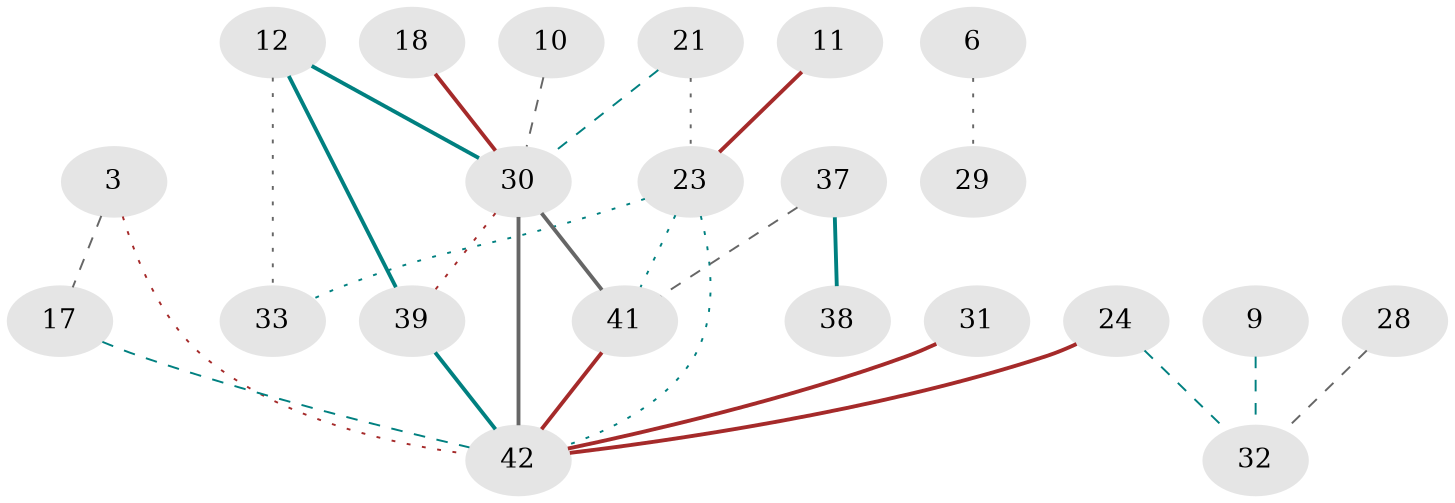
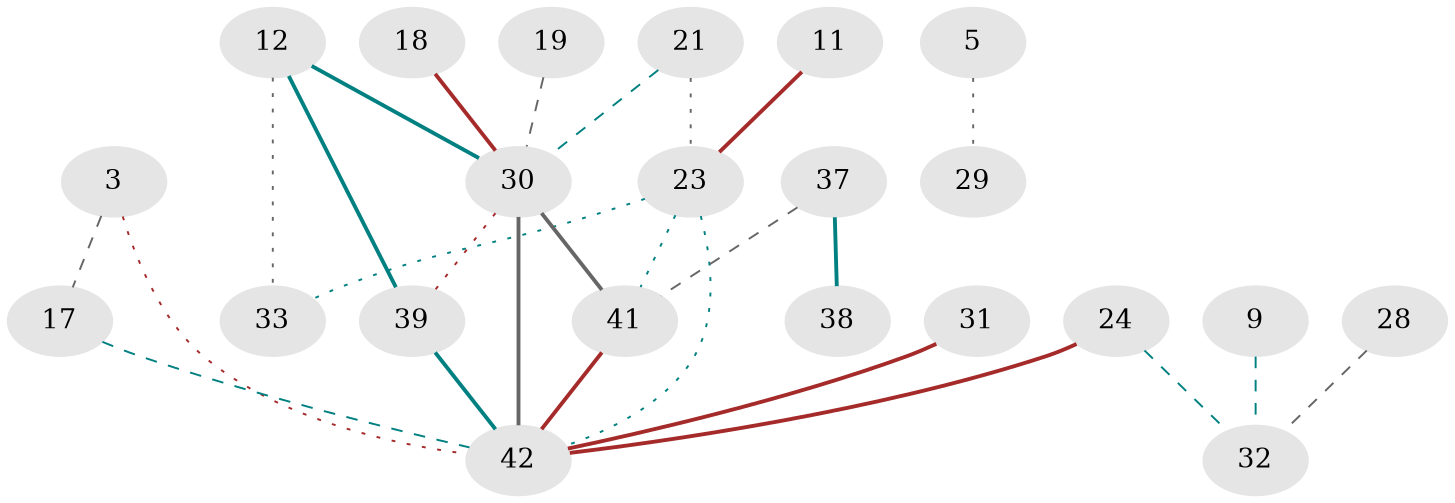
node "10": label "10" -> "19"
node "6": label "6" -> "5"
